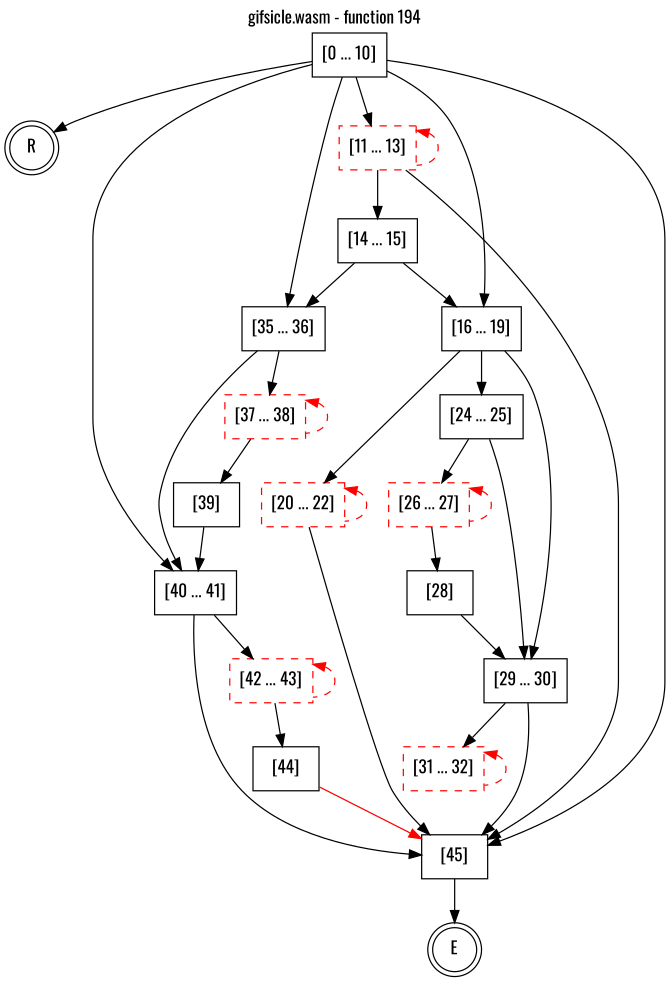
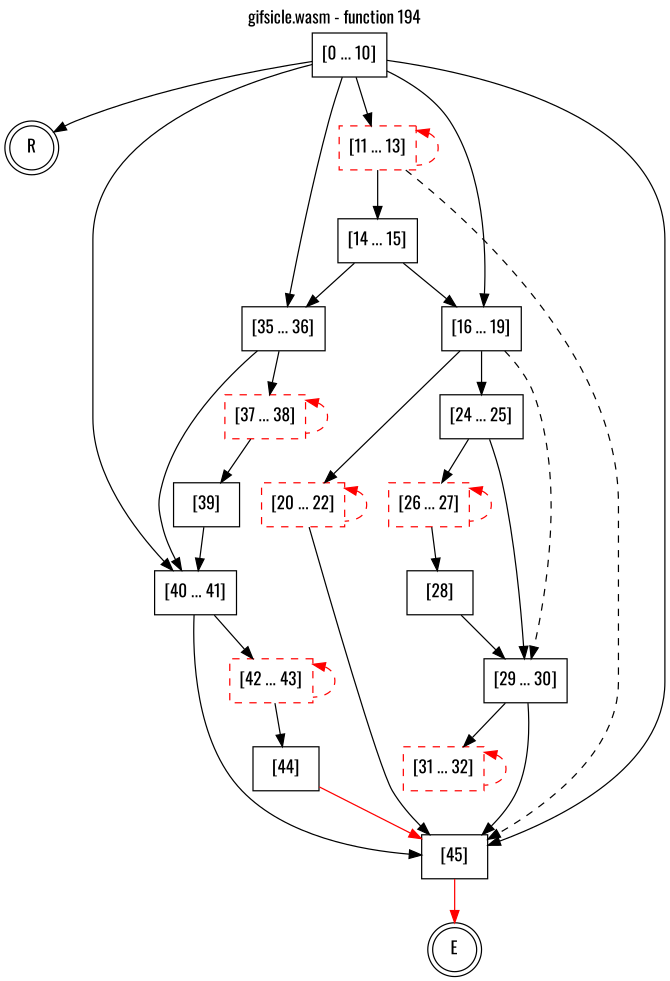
edge "[11 ... 13]" -> "[45]": style solid -> dashed
edge "[16 ... 19]" -> "[29 ... 30]": style solid -> dashed
edge "[45]" -> "E": color black -> red
